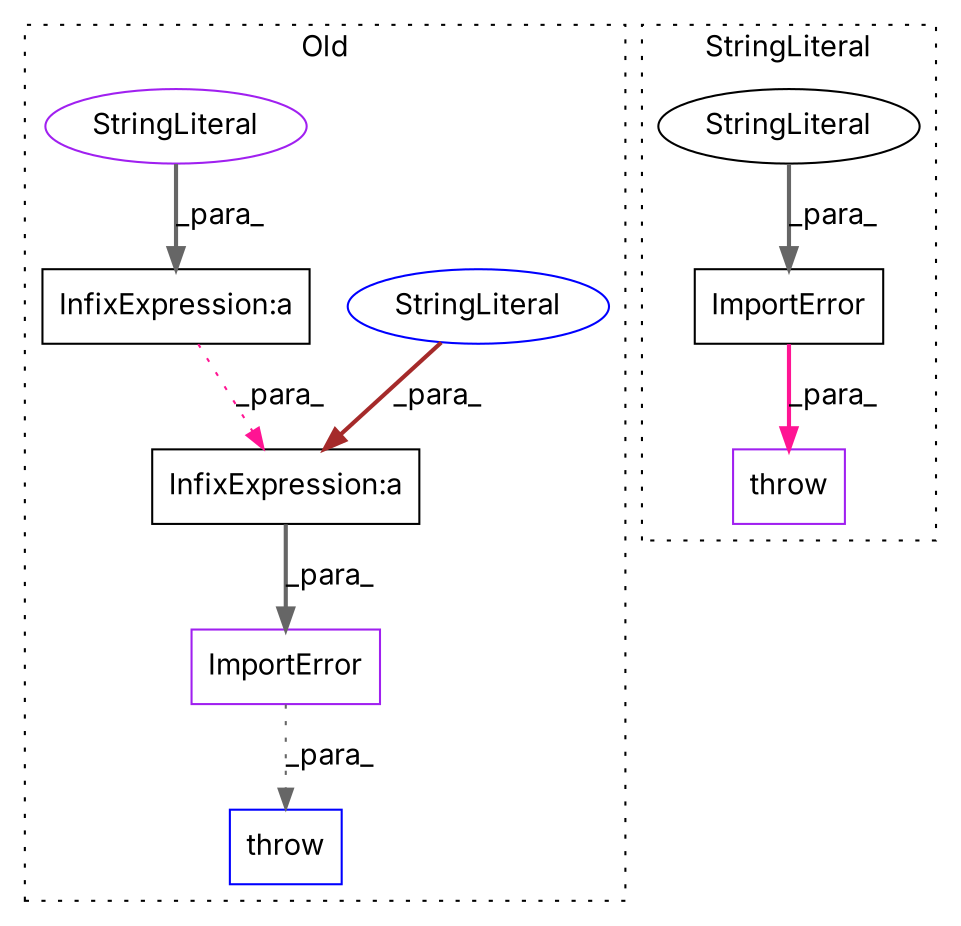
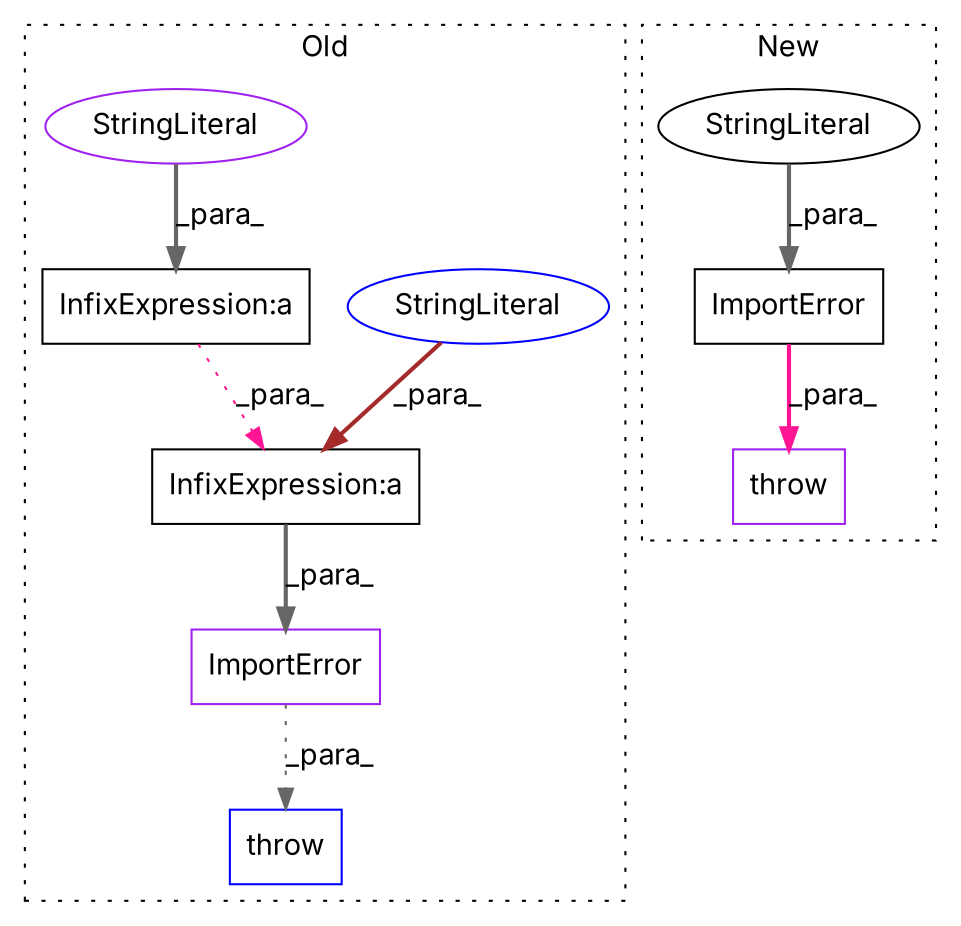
cluster "StringLiteral": label "StringLiteral" -> "New"
